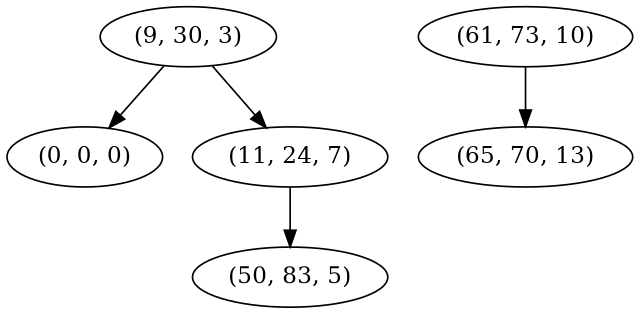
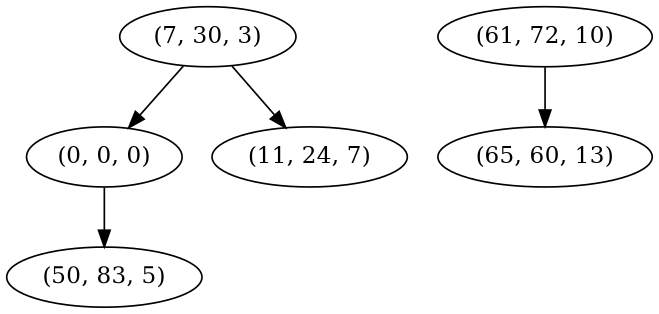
node "(9, 30, 3)": label "(9, 30, 3)" -> "(7, 30, 3)"
node "(61, 73, 10)": label "(61, 73, 10)" -> "(61, 72, 10)"
node "(65, 70, 13)": label "(65, 70, 13)" -> "(65, 60, 13)"
edge "(11, 24, 7)" -> "(50, 83, 5)": now "(0, 0, 0)" -> "(50, 83, 5)"
